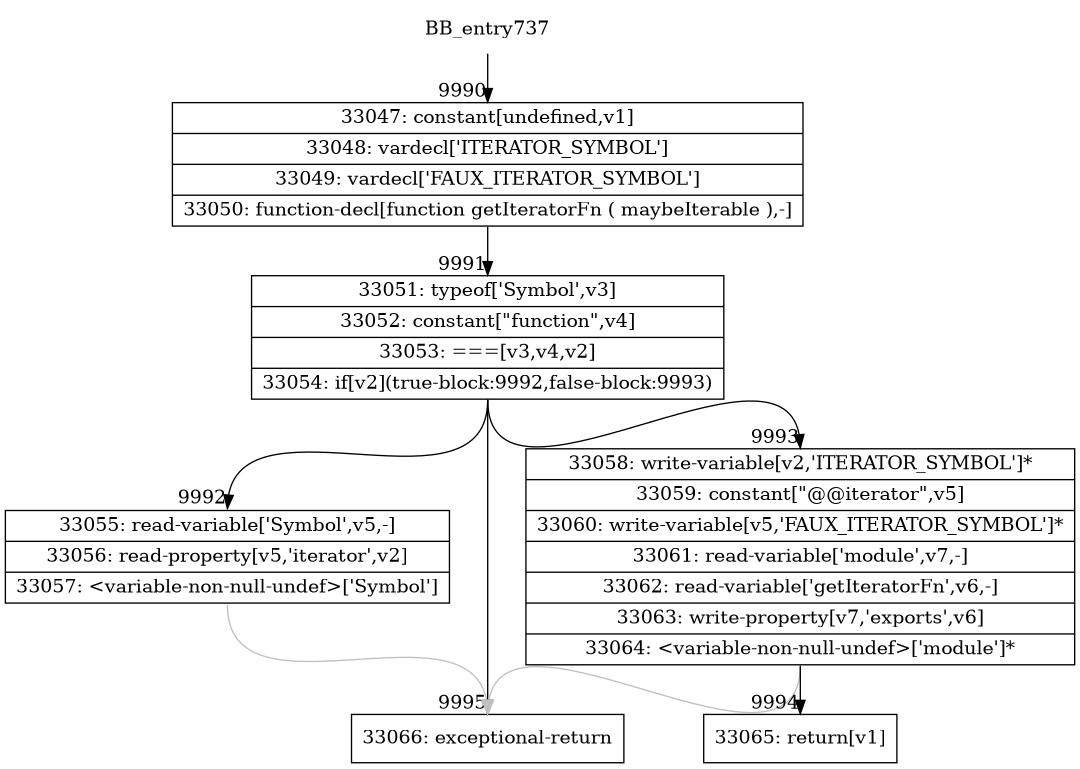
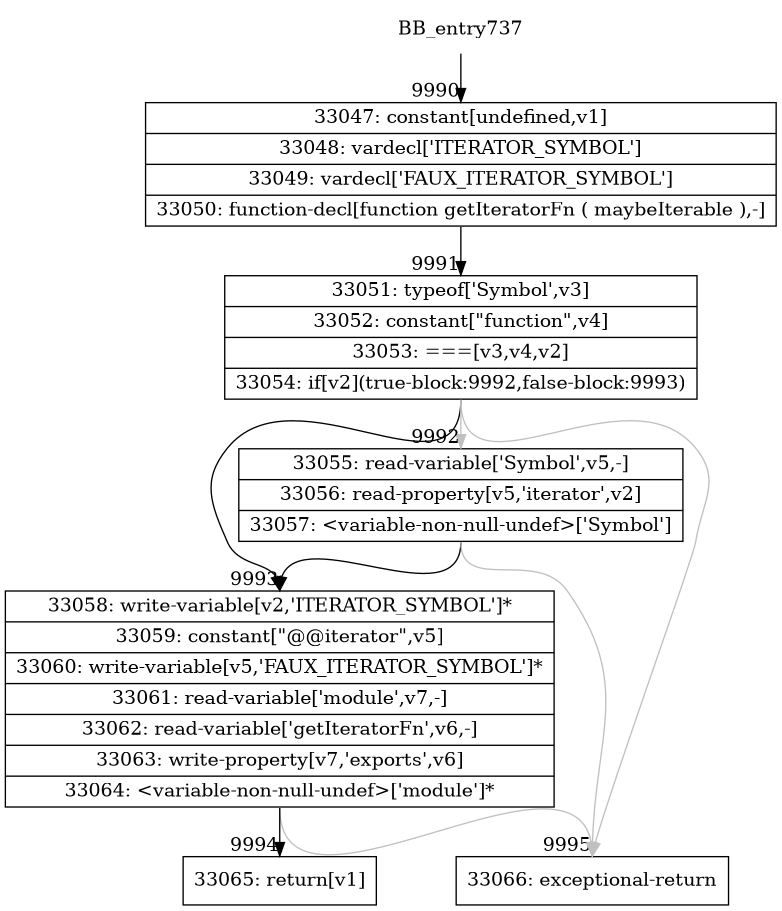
edge "33051: typeof['Symbol',v3]" -> "33055: read-variable['Symbol',v5,-]": color black -> gray
edge "33051: typeof['Symbol',v3]" -> "33066: exceptional-return": color black -> gray
edge "33055: read-variable['Symbol',v5,-]" -> "33058: write-variable[v2,'ITERATOR_SYMBOL']*": added
